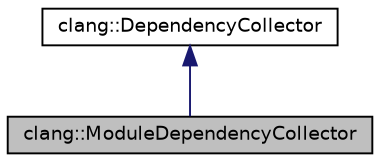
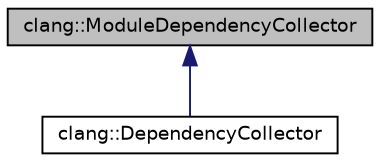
edge "clang::ModuleDependencyCollector" -> "clang::DependencyCollector": reversed
